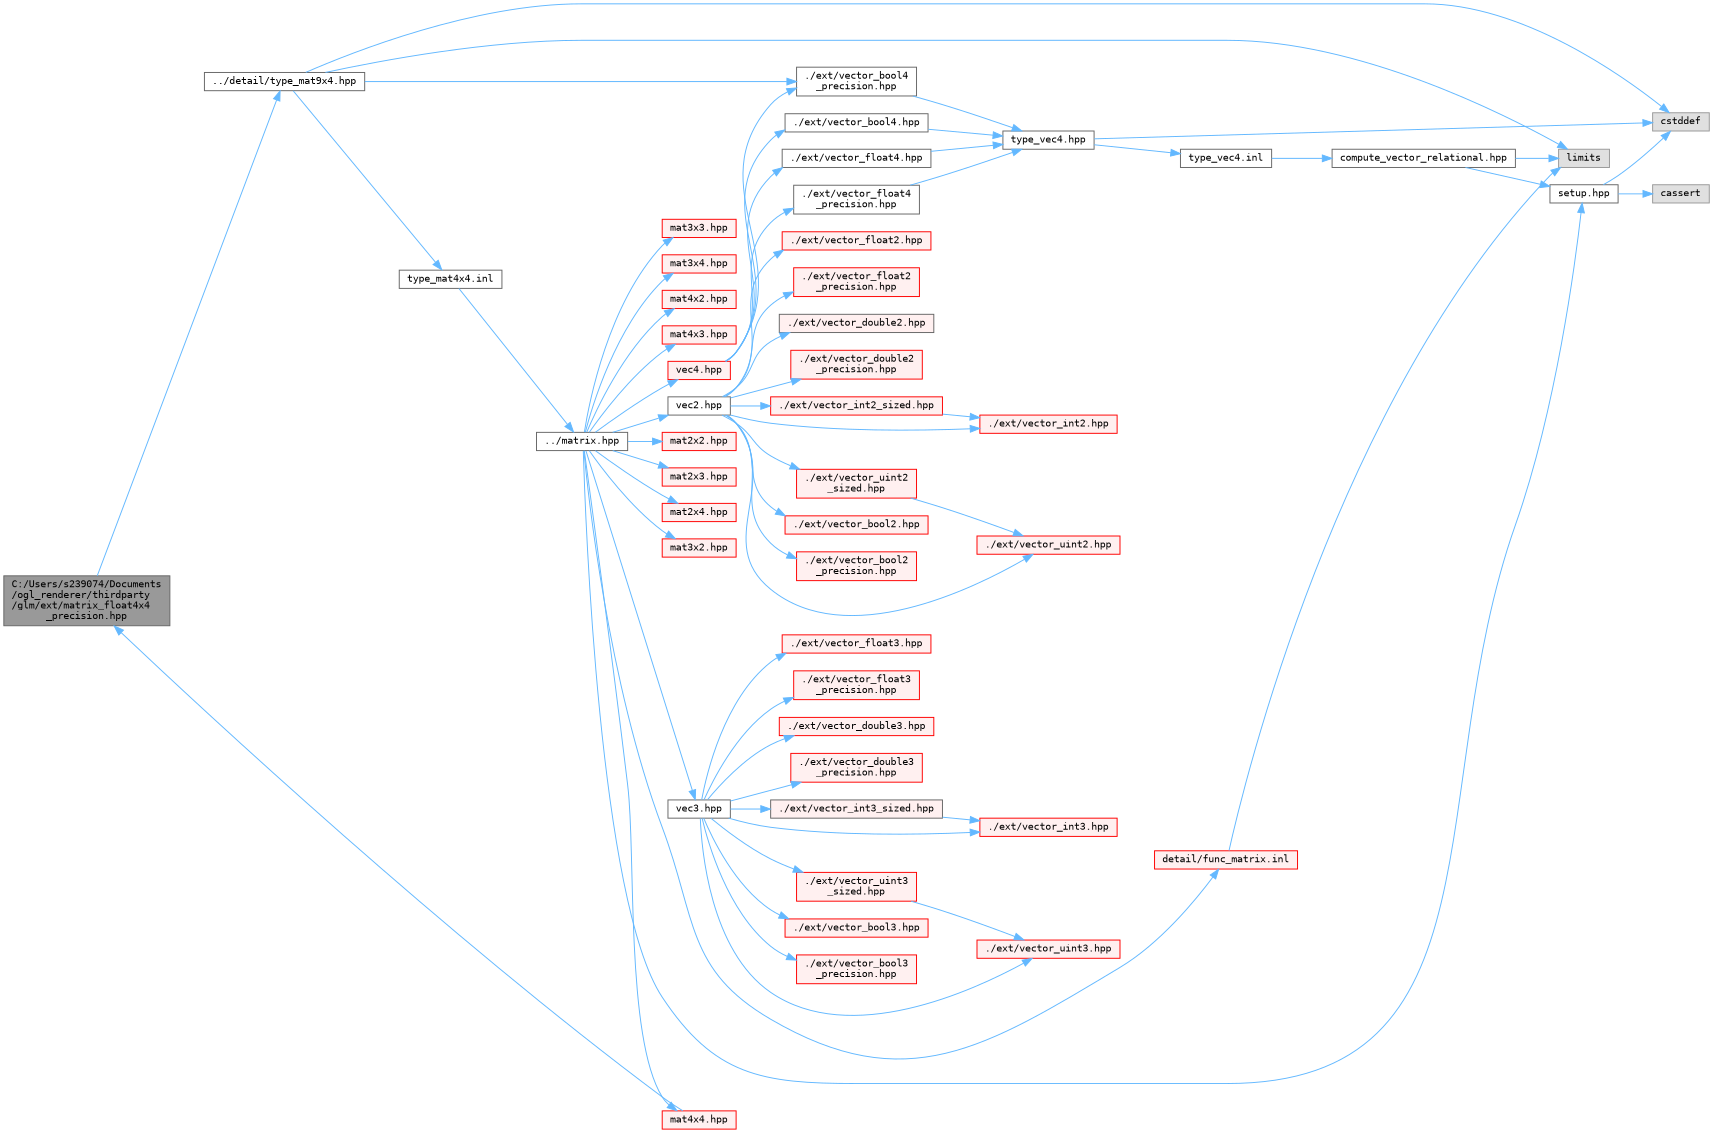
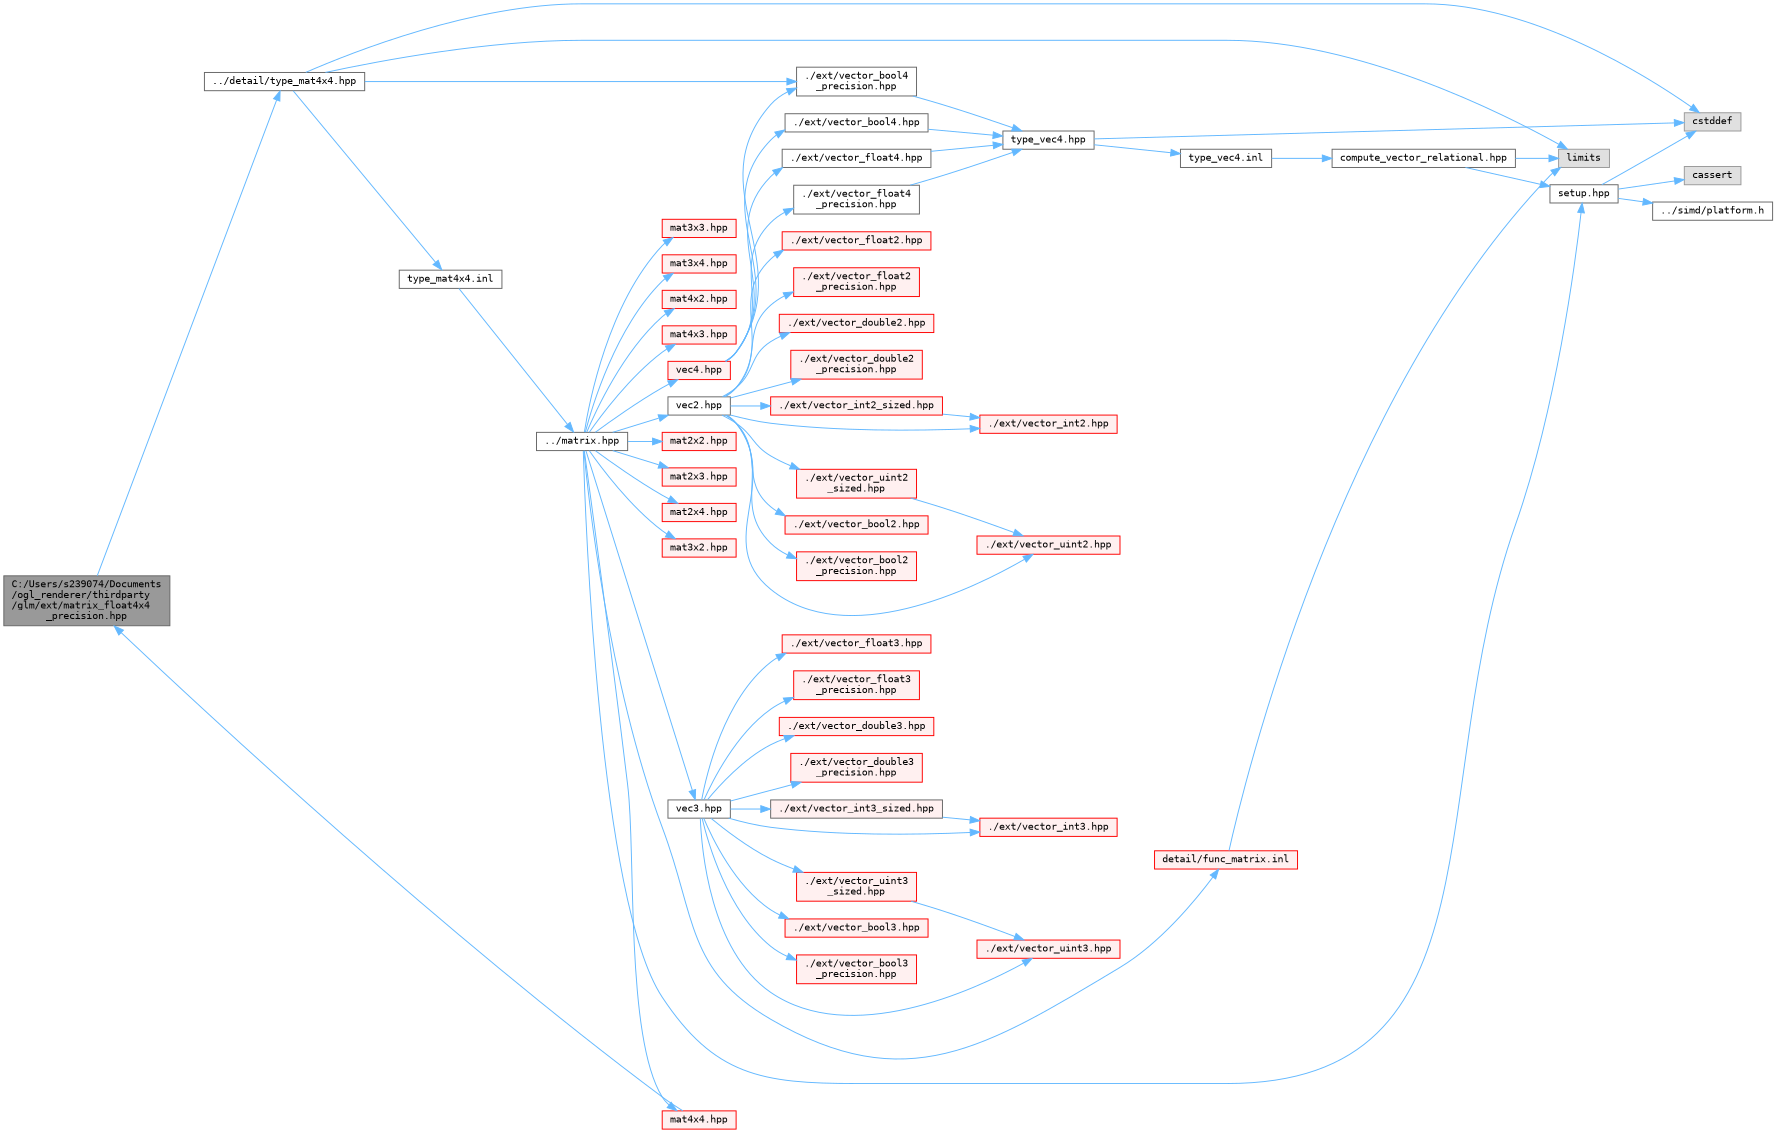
node "../detail/type_mat9x4.hpp": label "../detail/type_mat9x4.hpp" -> "../detail/type_mat4x4.hpp"
node "../simd/platform.h": added
node "./ext/vector_double2.hpp": color grey40 -> red
